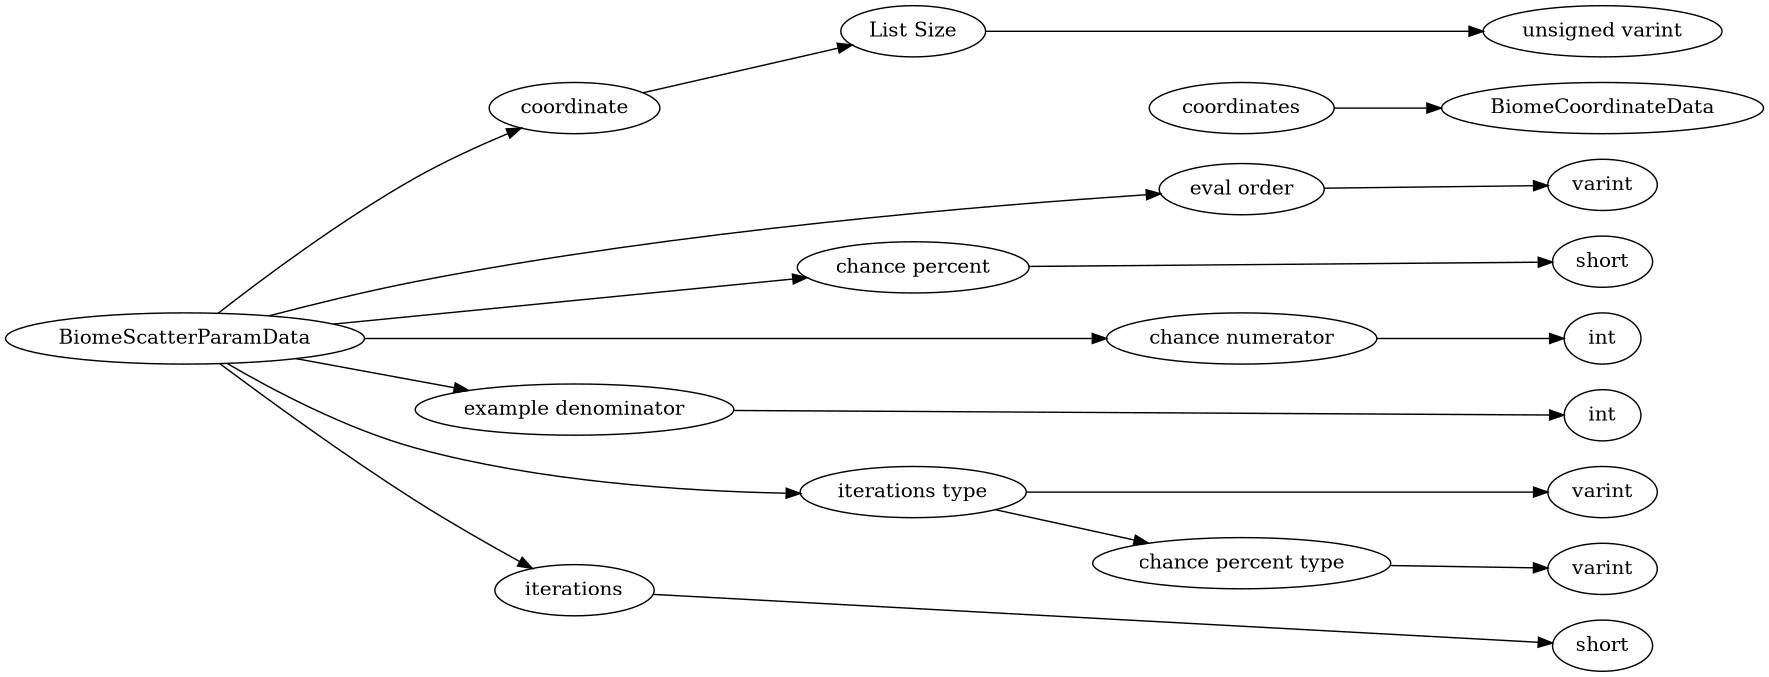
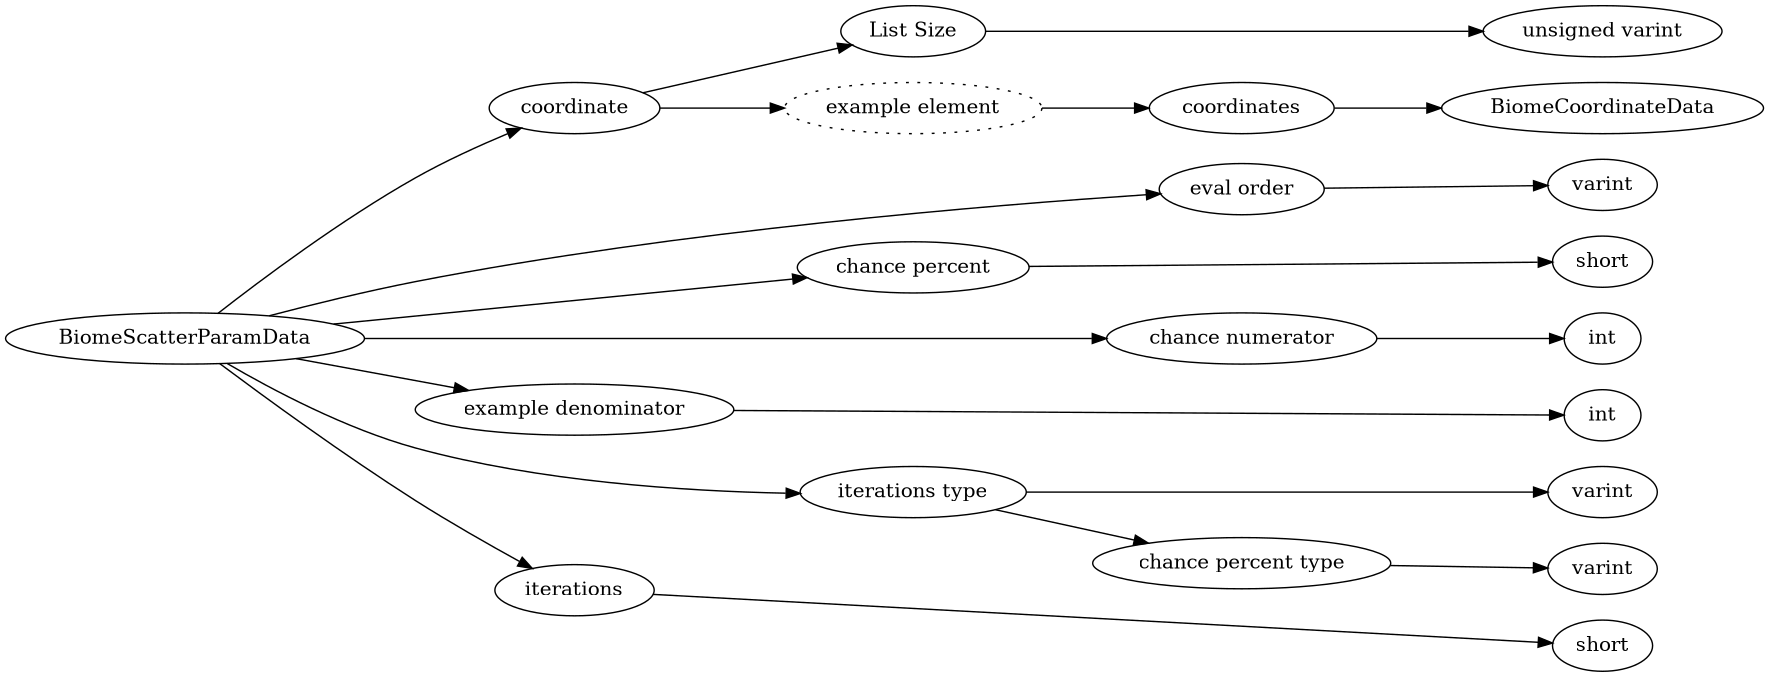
node "example element": added
